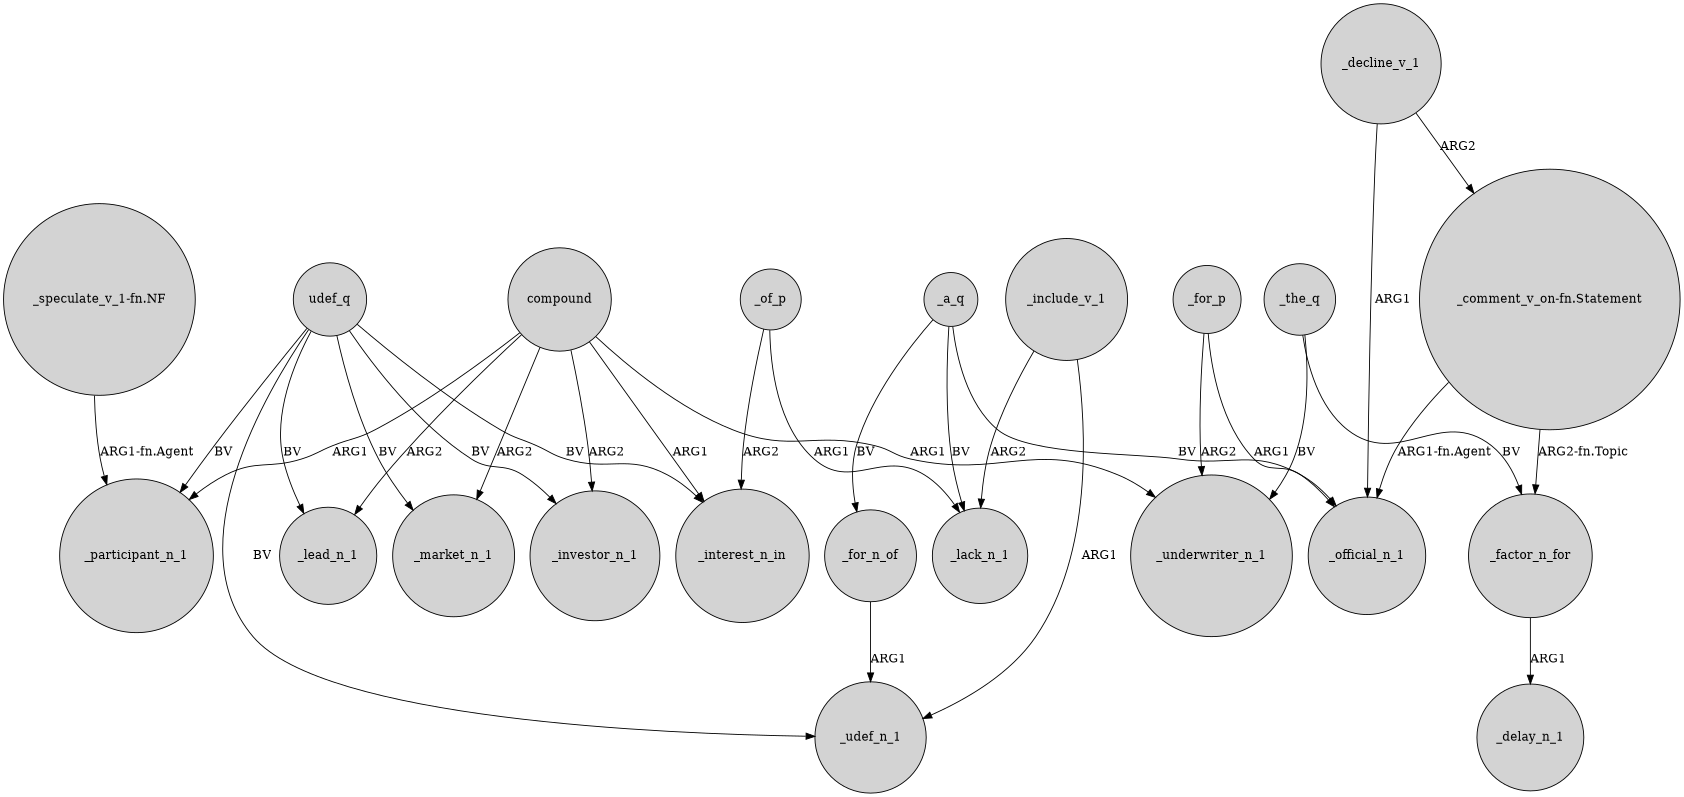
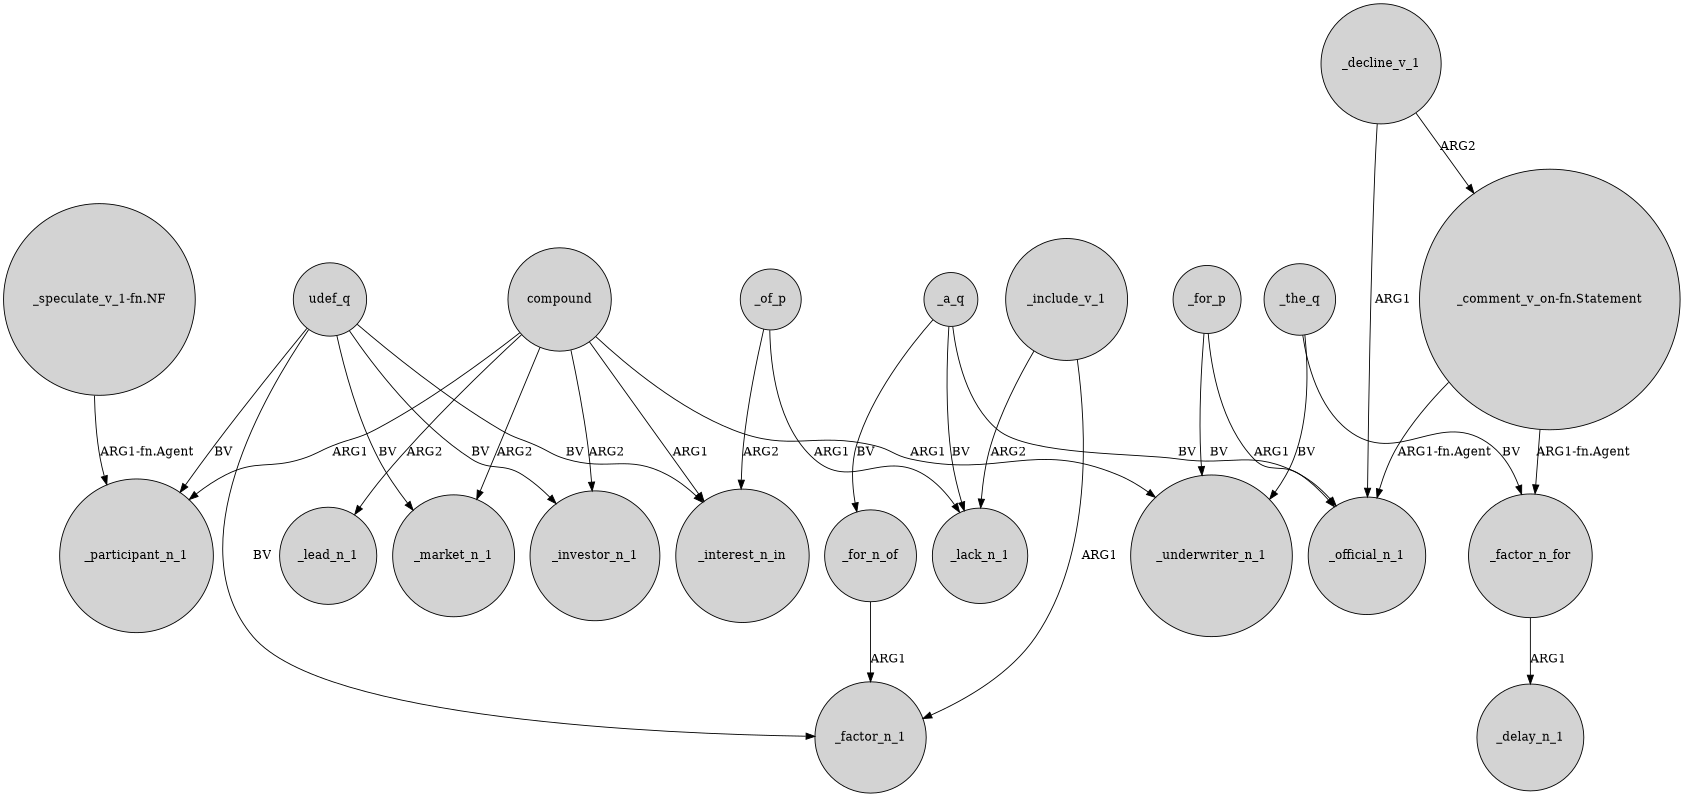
edge "udef_q" -> "_lead_n_1": removed, label "BV"
edge "_for_p" -> "_underwriter_n_1": label "ARG2" -> "BV"
edge "_comment_v_on-fn.Statement" -> "_factor_n_for": label "ARG2-fn.Topic" -> "ARG1-fn.Agent"
node "_udef_n_1": label "_udef_n_1" -> "_factor_n_1"
